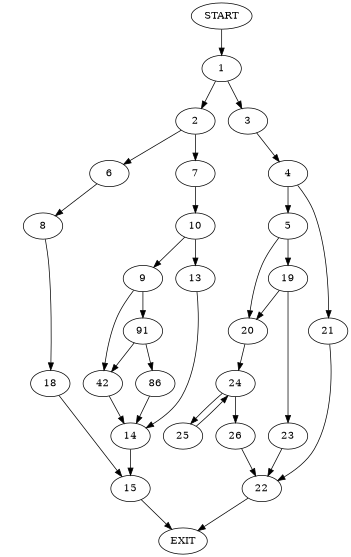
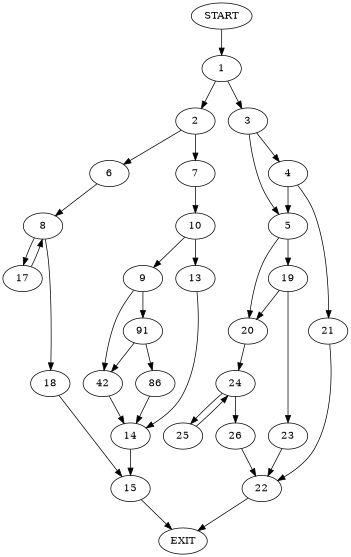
edge "3" -> "5": added
node "17": added
